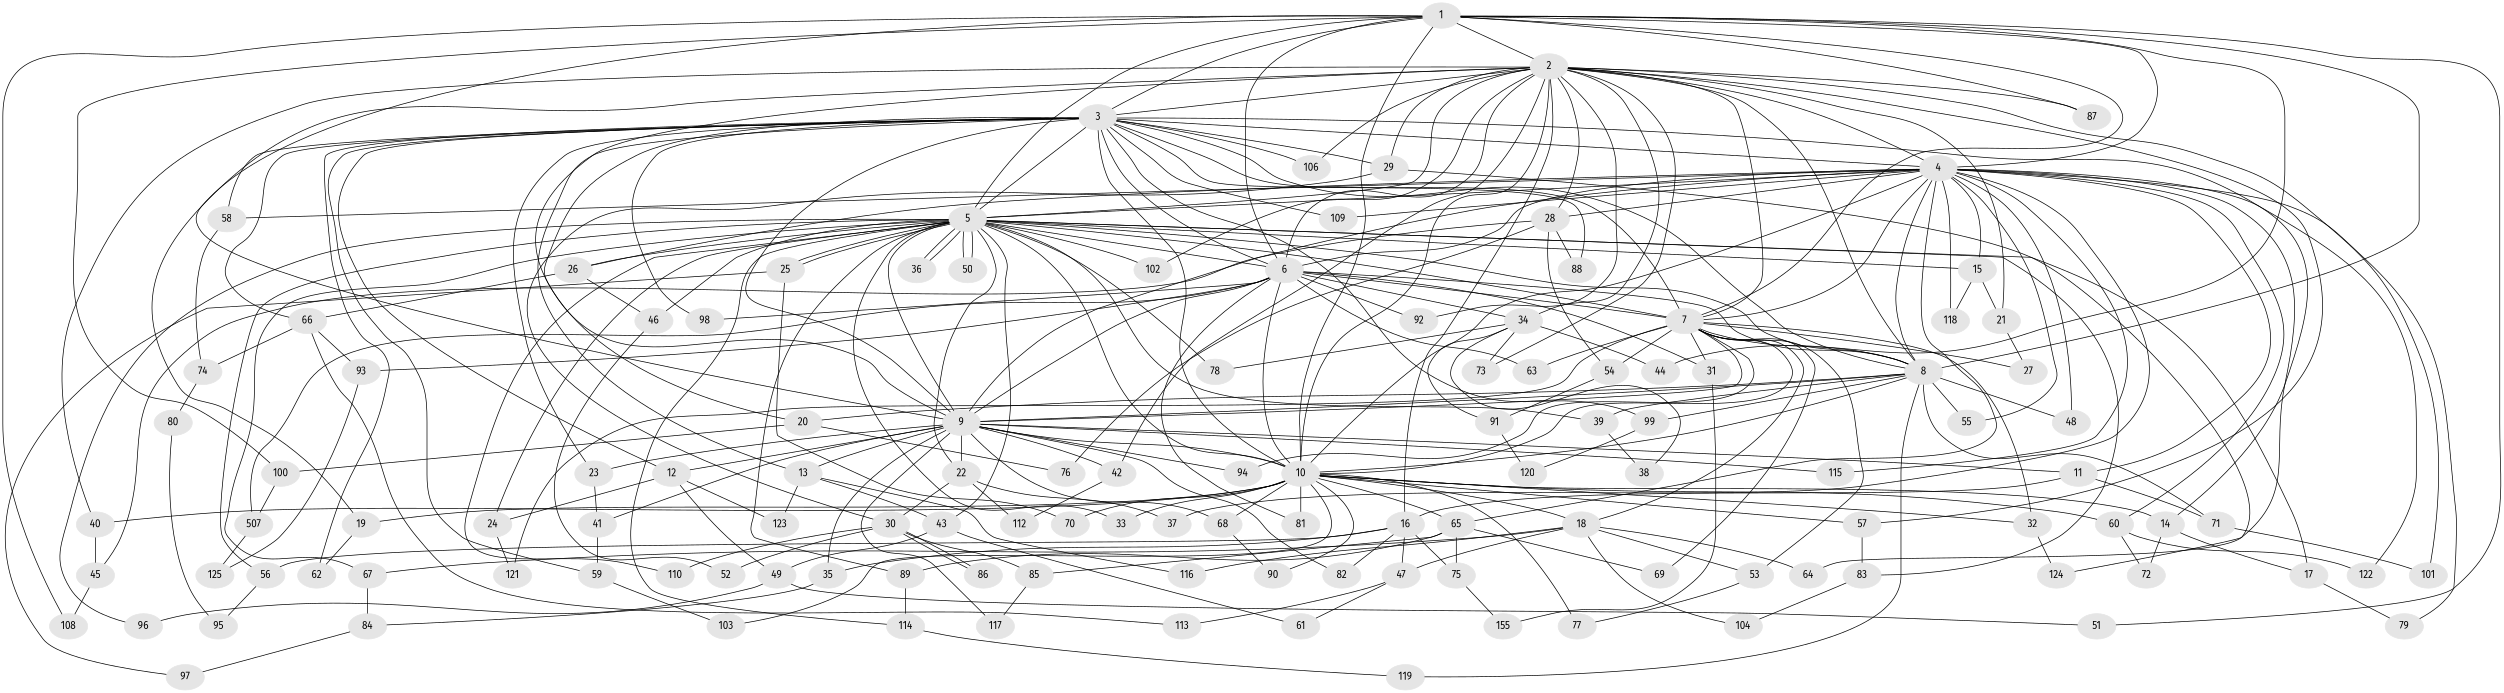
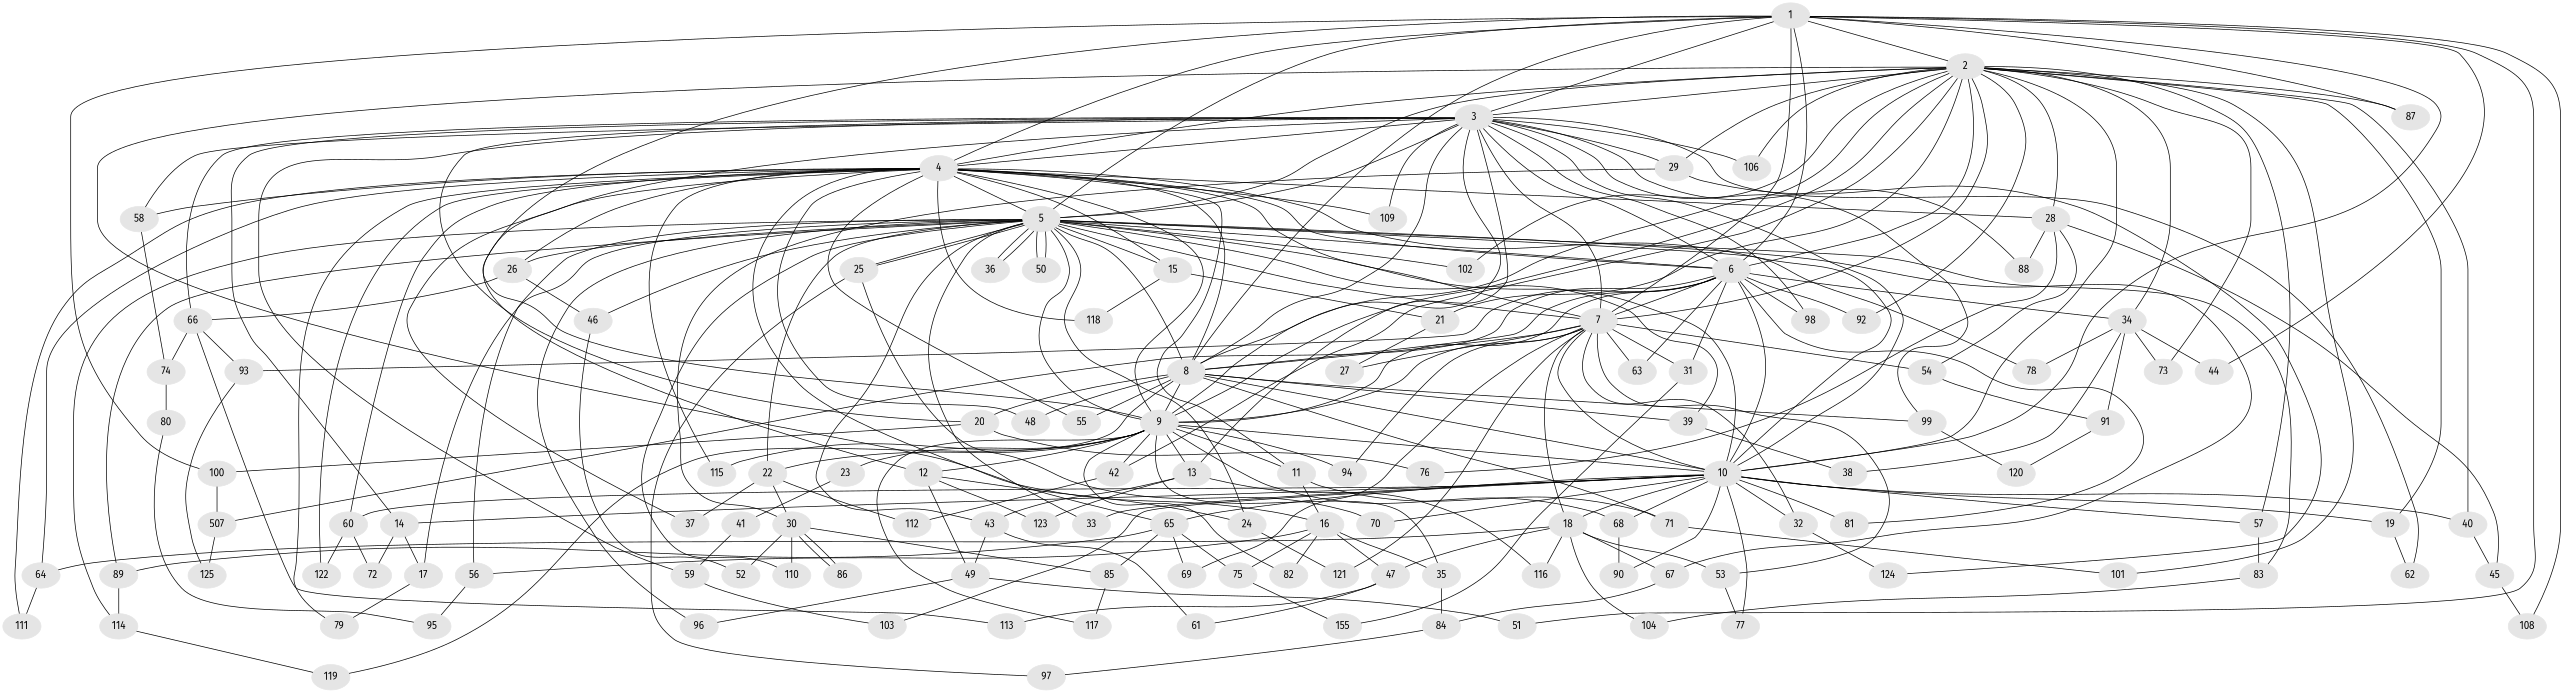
edge "3" -- "23": removed
edge "9" -- "41": removed
node "111": added
